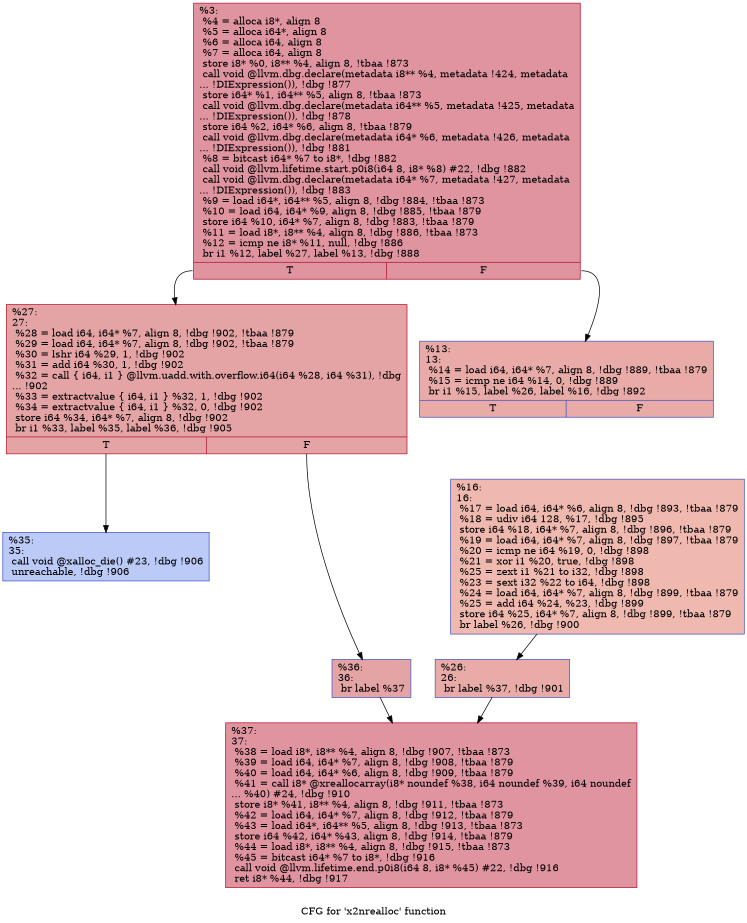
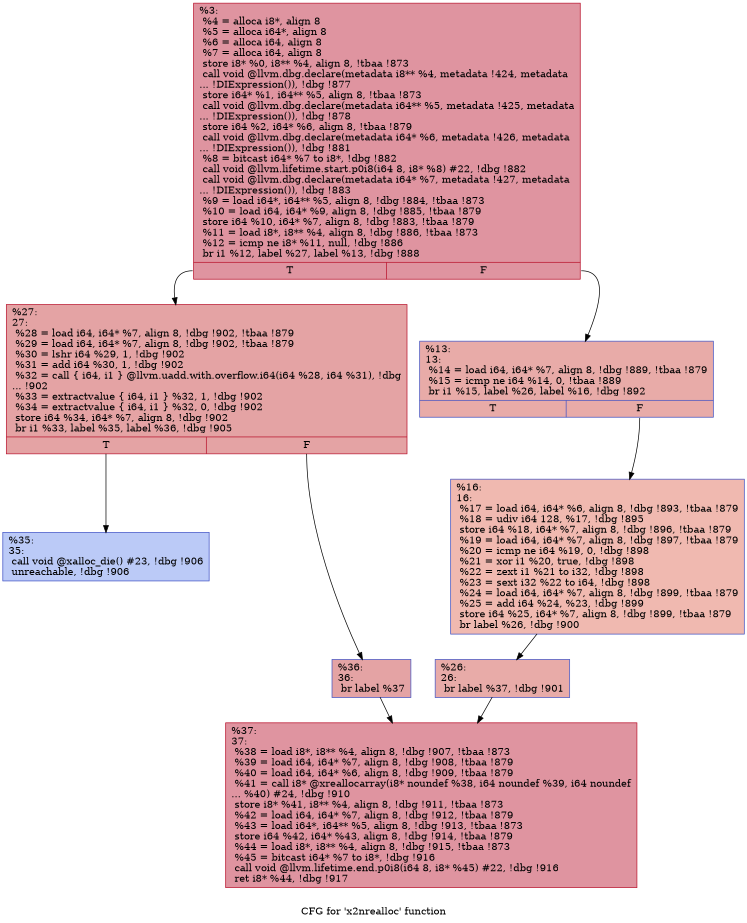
node "%13:": text "%15 = icmp ne i64 %14, 0, !dbg !889" -> "%15 = icmp ne i64 %14, 0, !tbaa !889"
edge "%13:" -> "%16:": added
node "%16:": text "%25 = zext i1 %21 to i32, !dbg !898" -> "%22 = zext i1 %21 to i32, !dbg !898"
